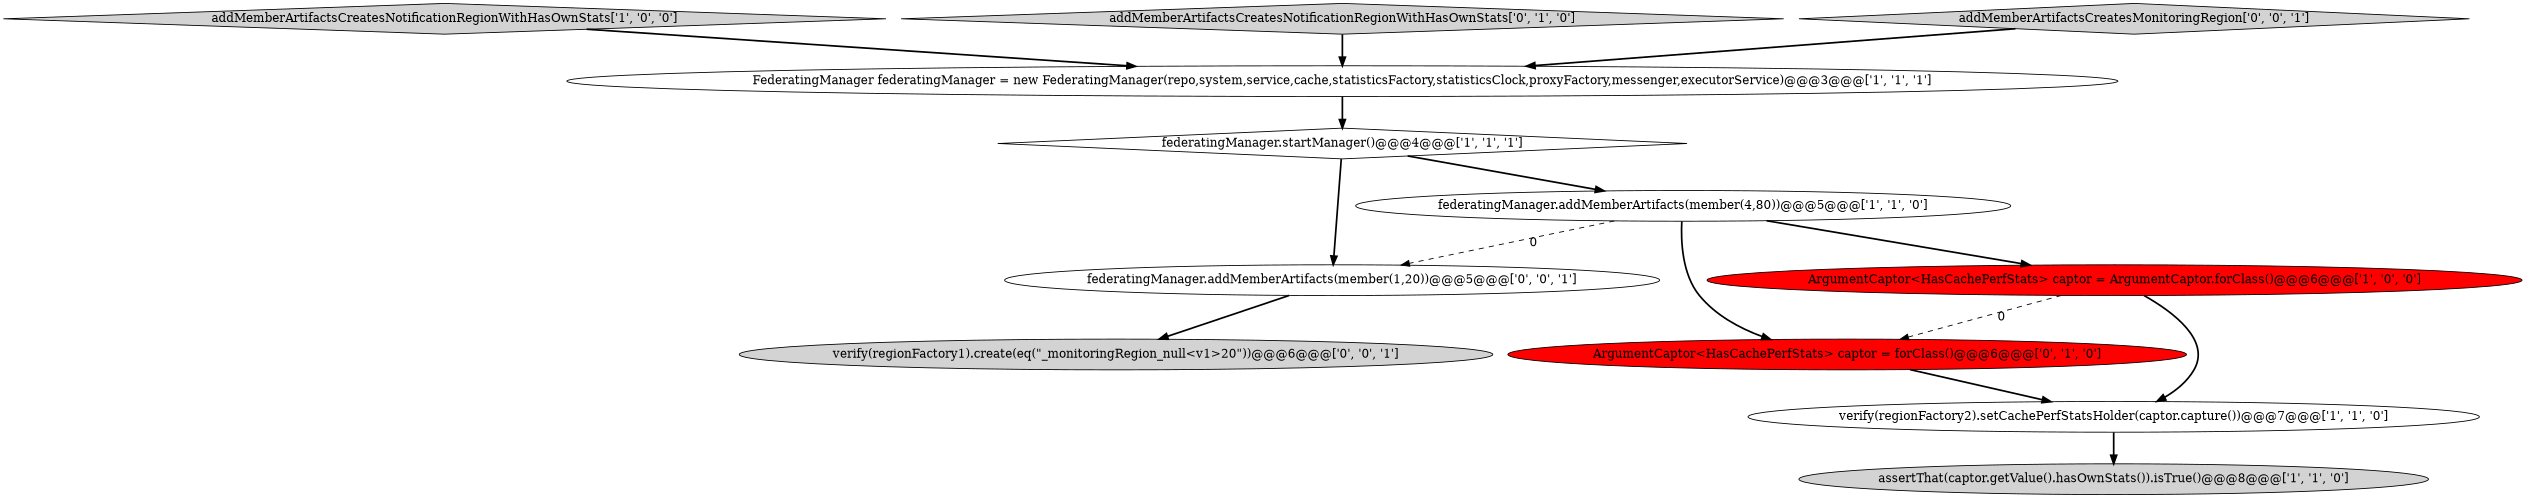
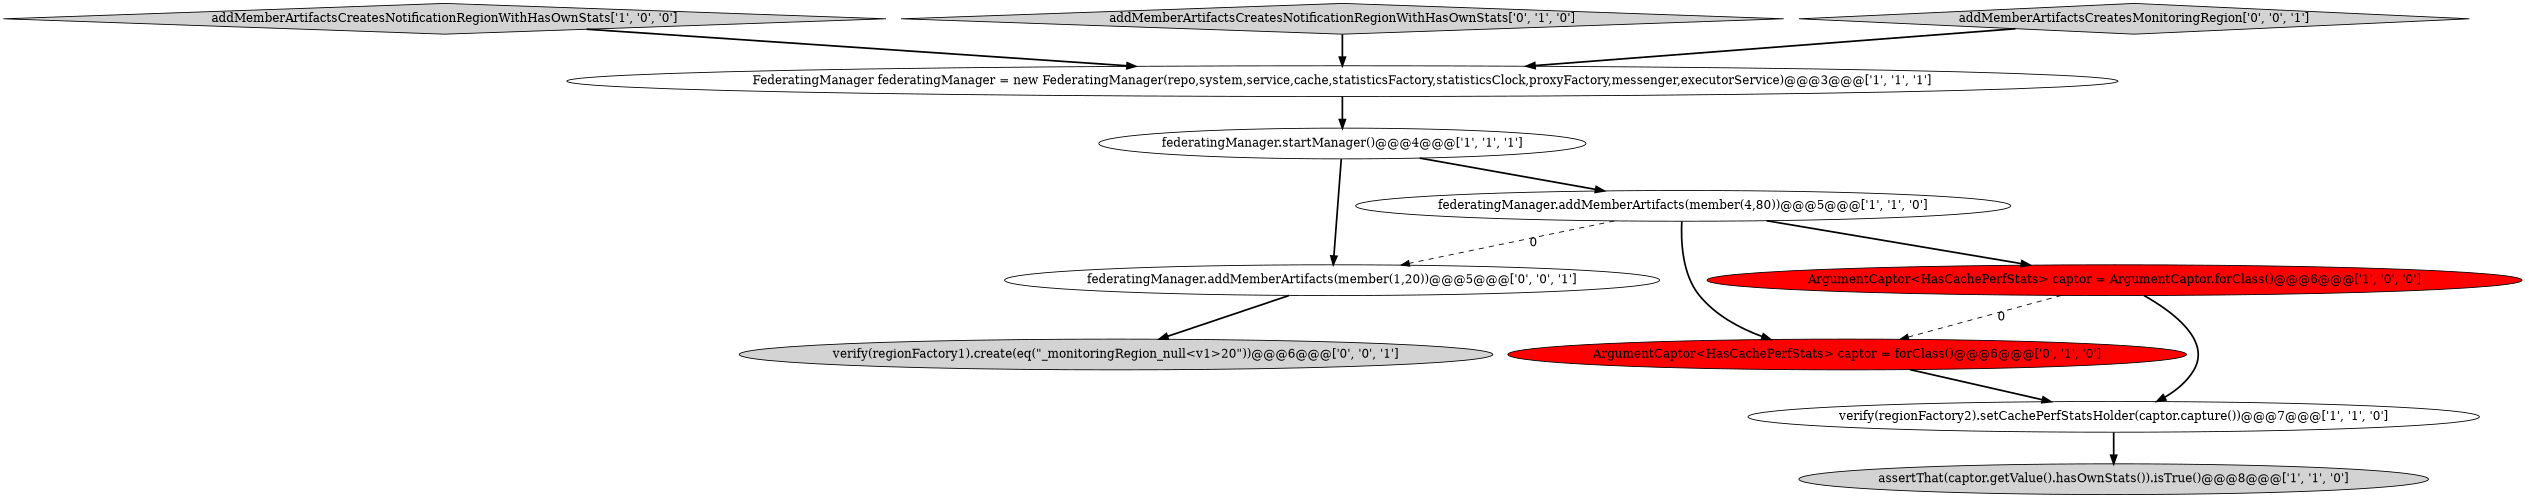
node "federatingManager.startManager()@@@4@@@['1', '1', '1']": shape diamond -> ellipse
